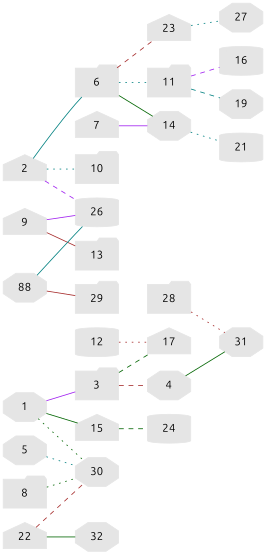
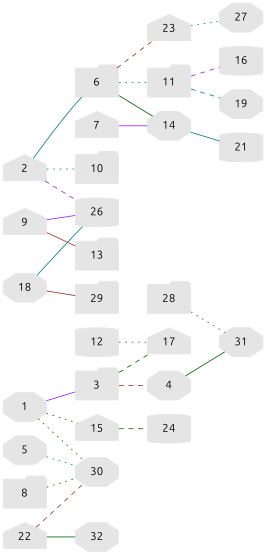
edge "14" -- "21": style dotted -> solid
node "88": label "88" -> "18"
edge "1" -- "15": style solid -> dotted
